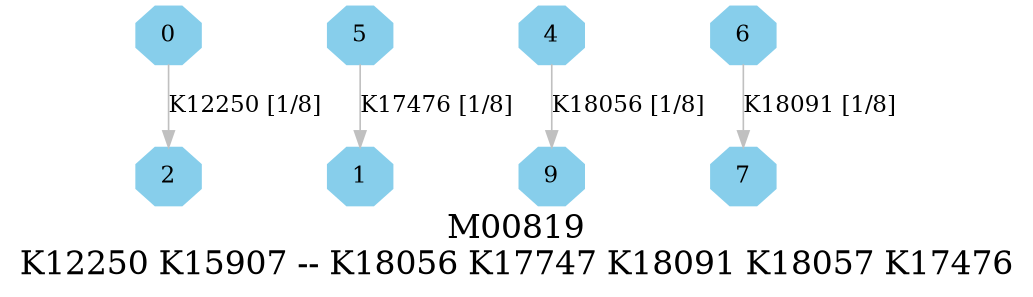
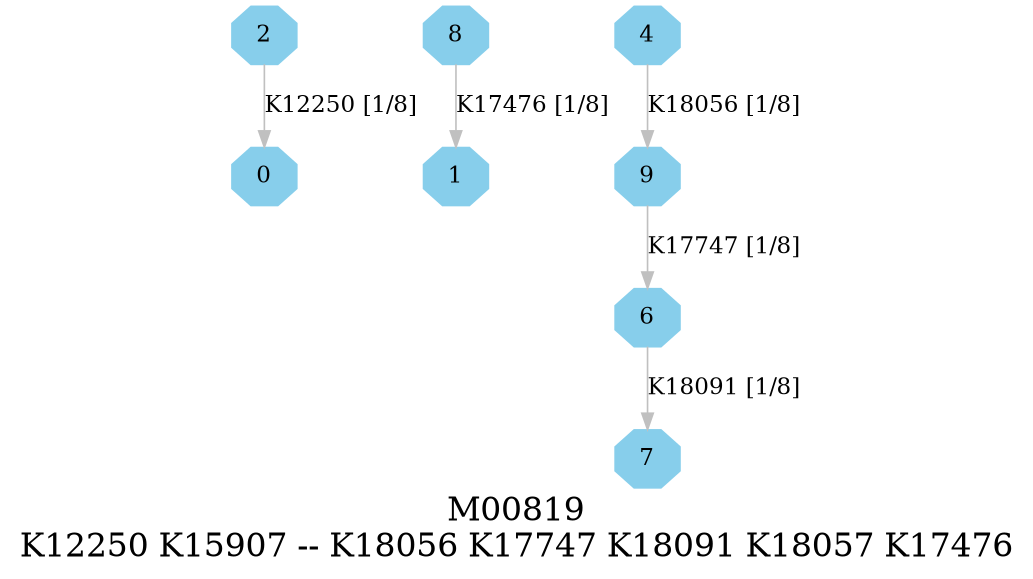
node "5": label "5" -> "8"
edge "0" -> "2": reversed
edge "9" -> "6": added, label "K17747 [1/8]"
